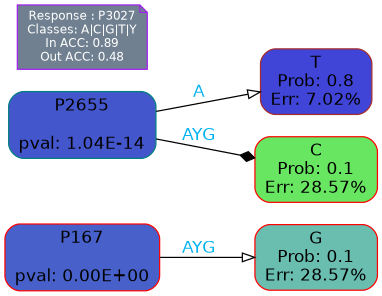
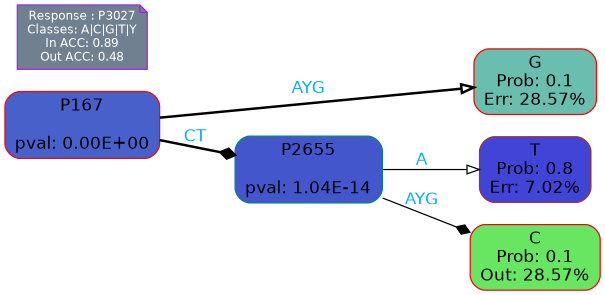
edge "P167 pval: 0.00E+00" -> "P2655 pval: 1.04E-14": added, label "CT"
node "C Prob: 0.1 Err: 28.57%": label "C Prob: 0.1 Err: 28.57%" -> "C Prob: 0.1 Out: 28.57%"
edge "P167 pval: 0.00E+00" -> "G Prob: 0.1 Err: 28.57%": style solid -> bold
